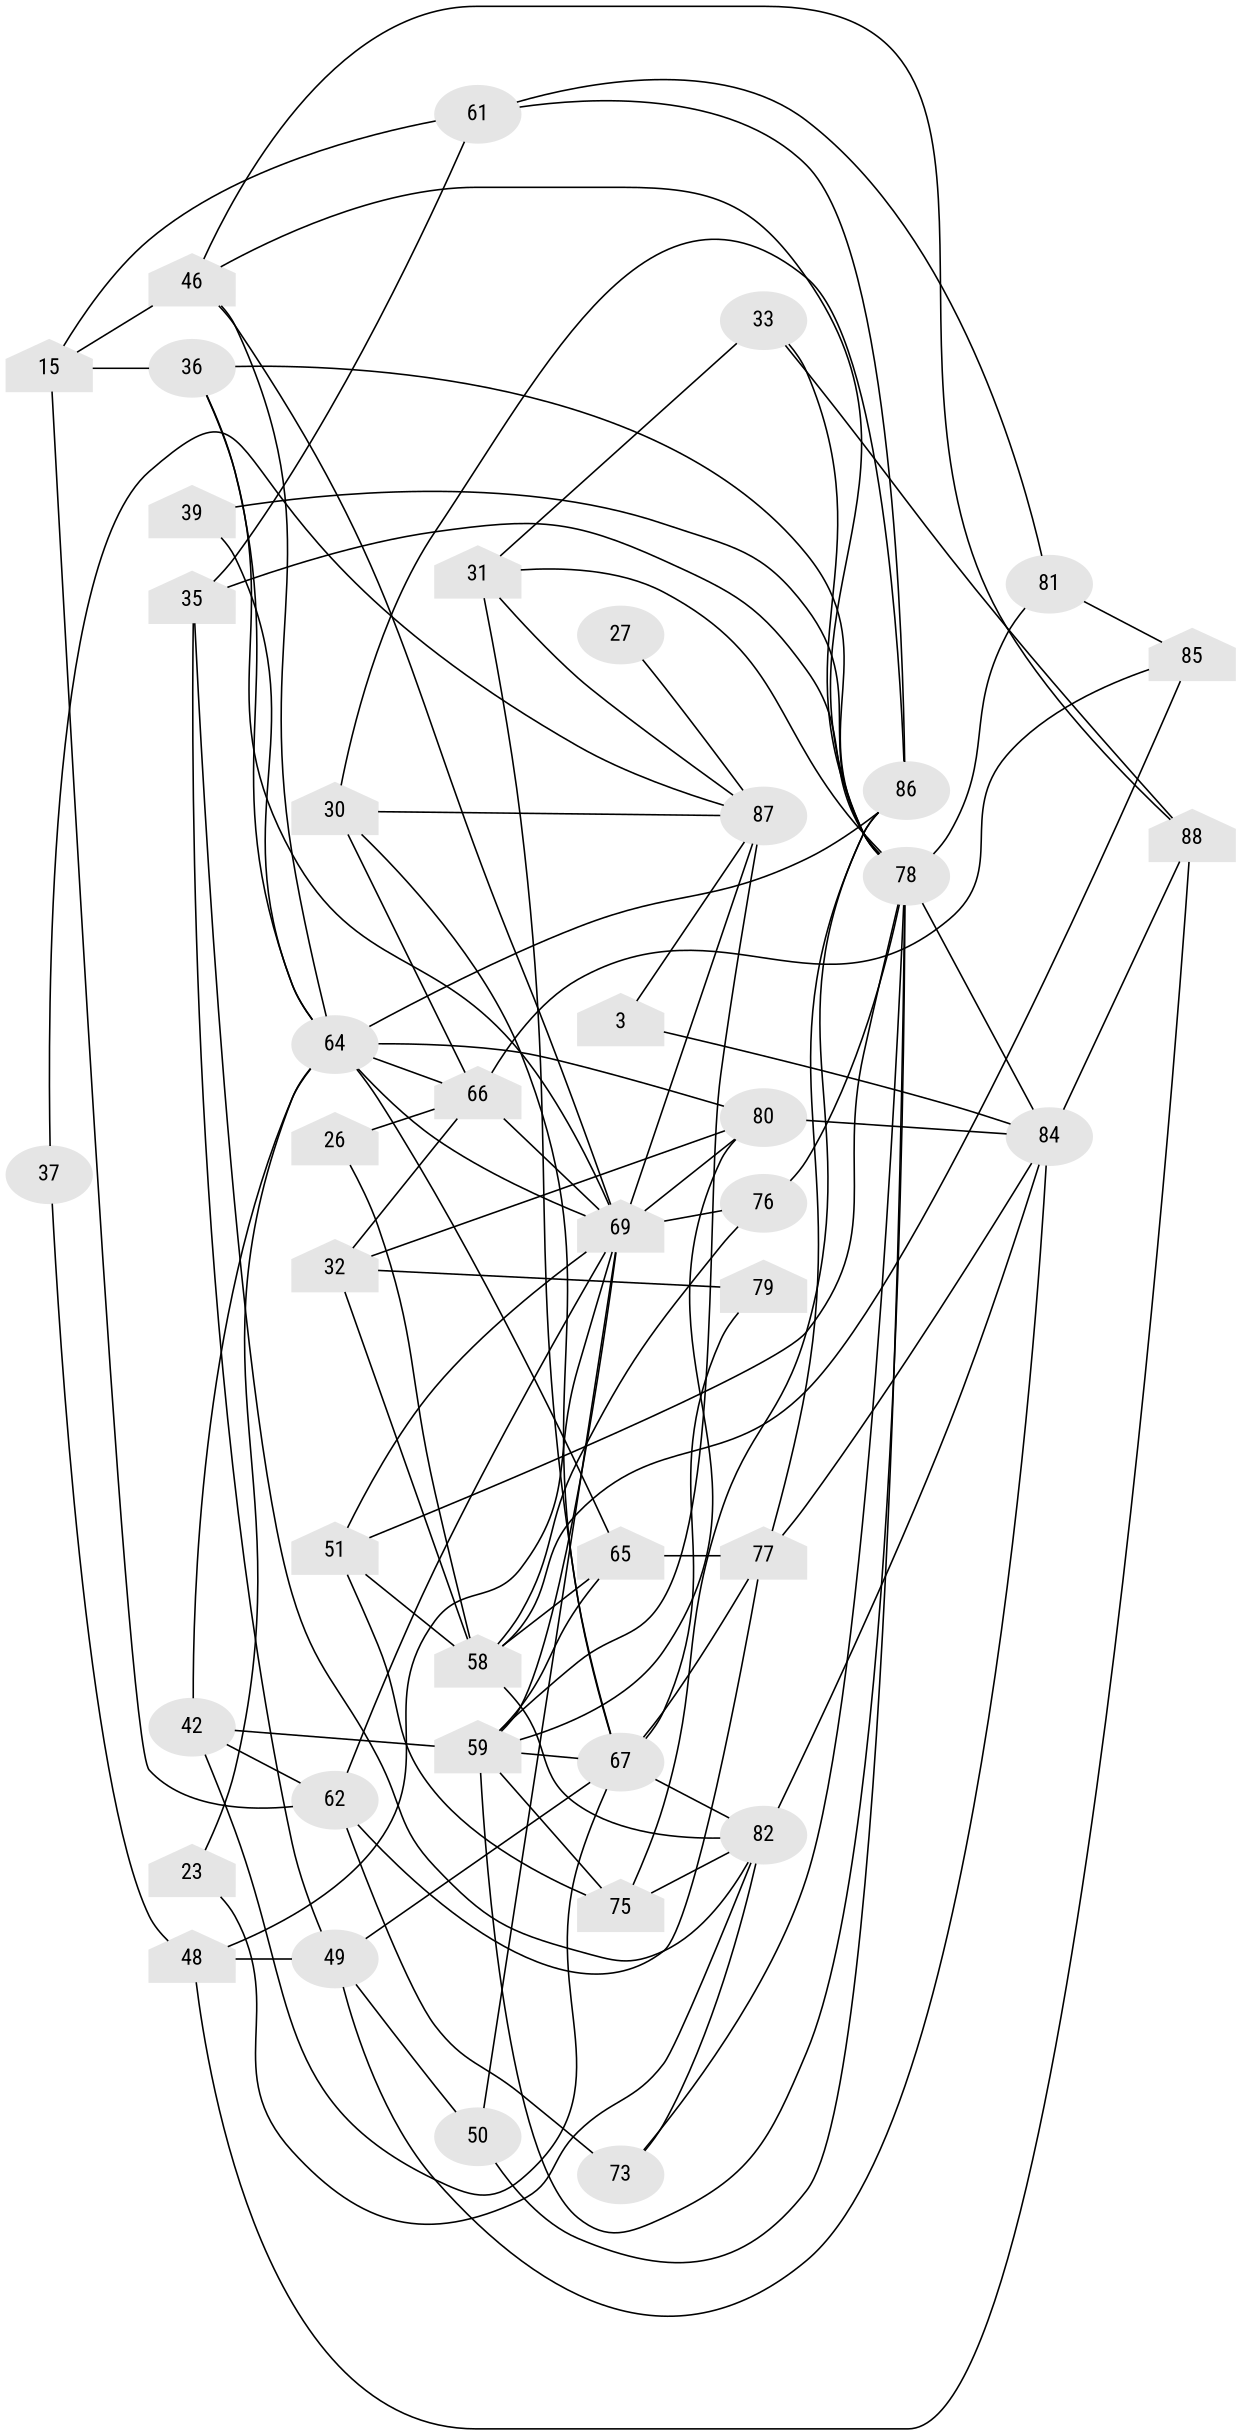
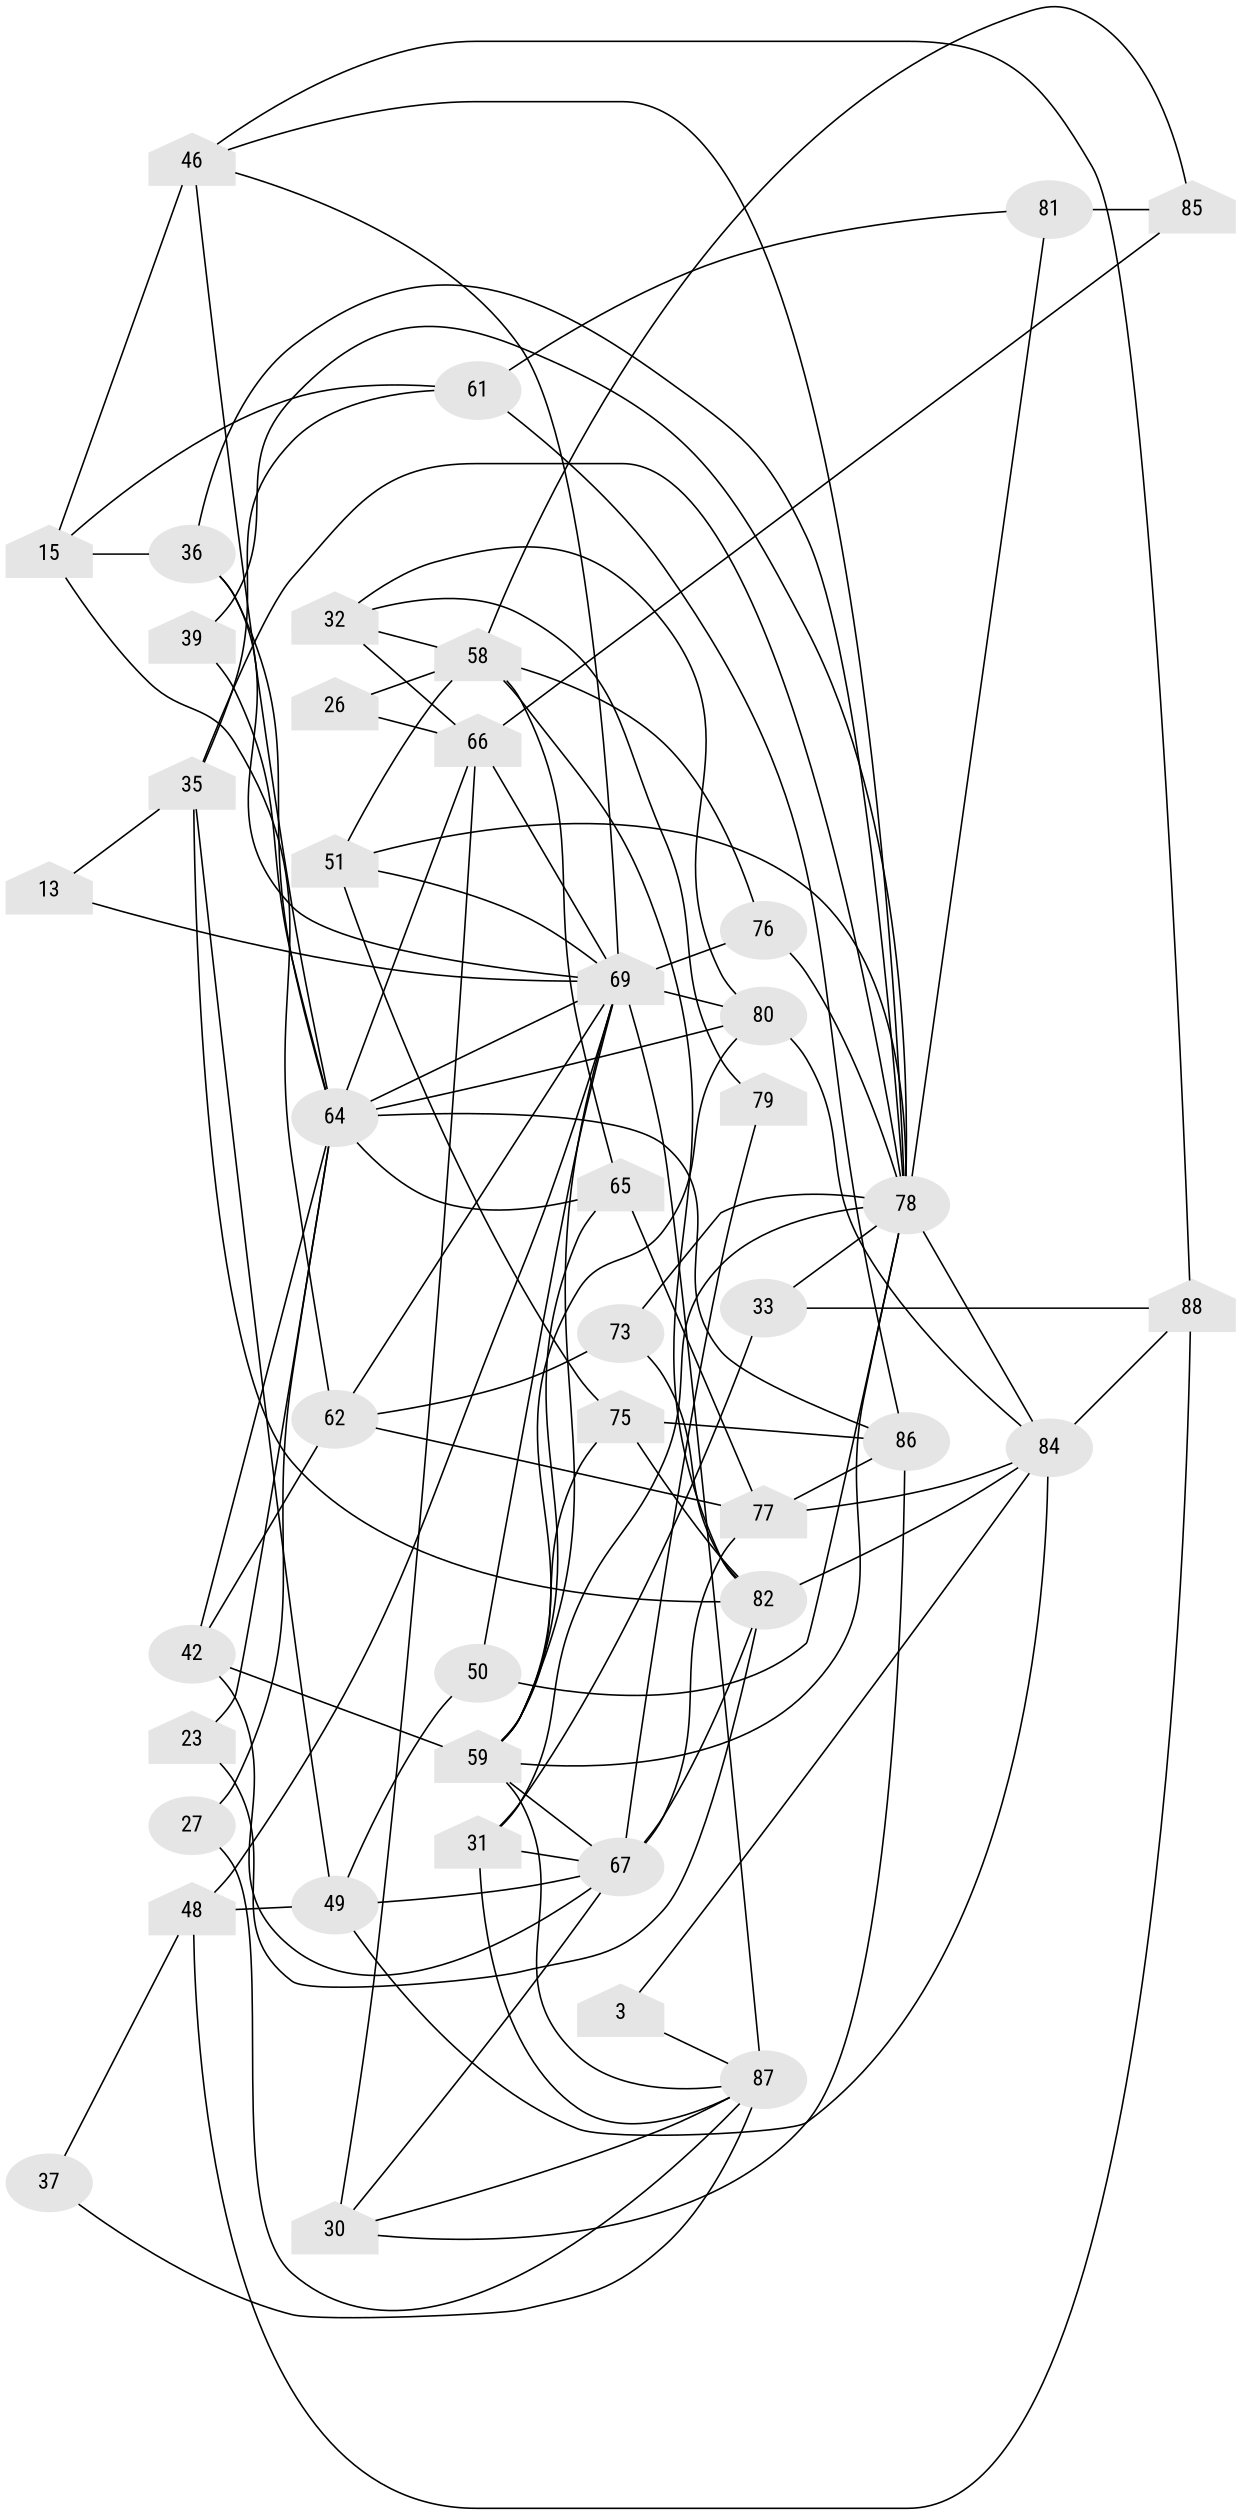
node "13": added
edge "64" -- "27": added
